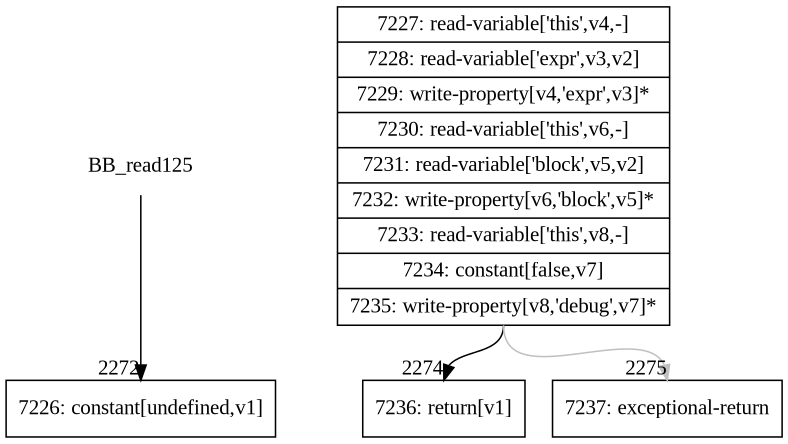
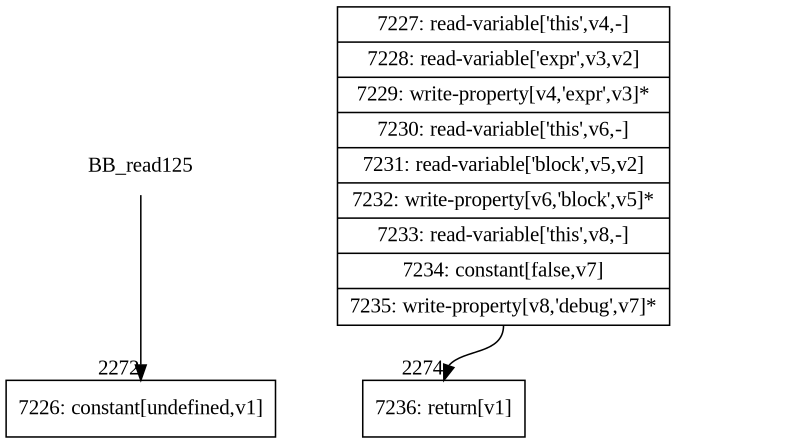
node "7237: exceptional-return": removed
